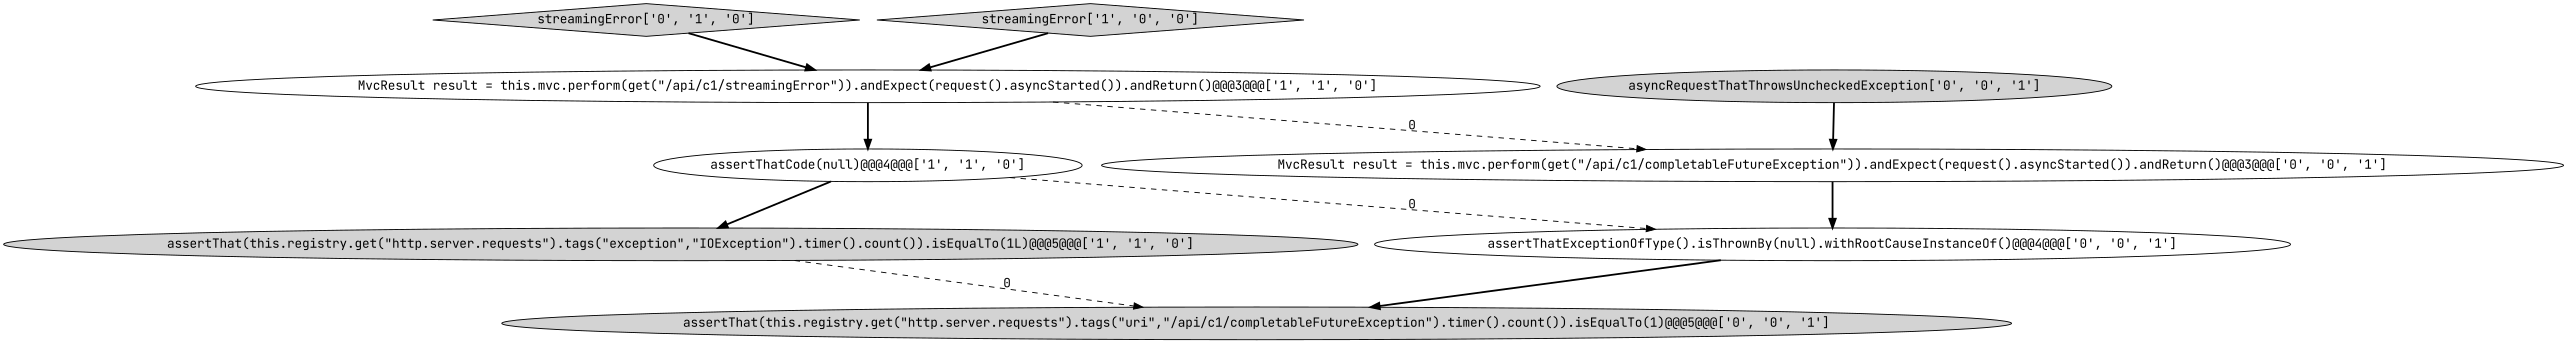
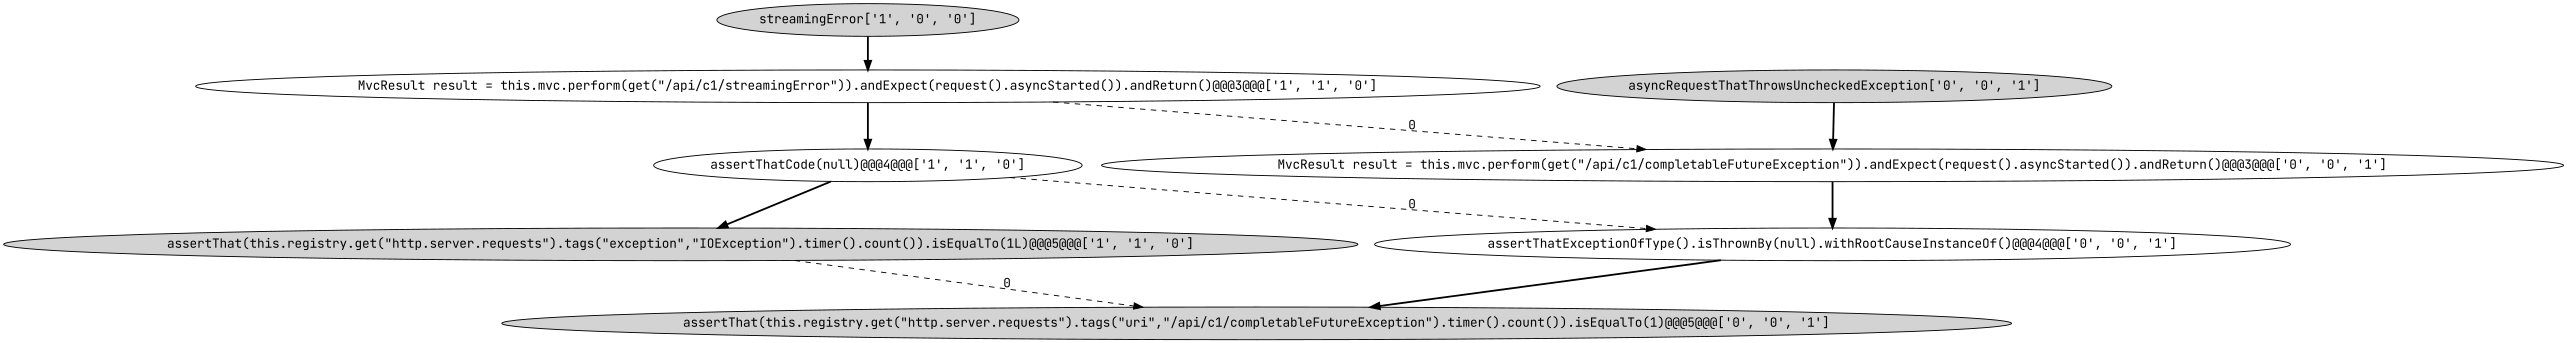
node "streamingError['0', '1', '0']": removed
node "streamingError['1', '0', '0']": shape diamond -> ellipse
